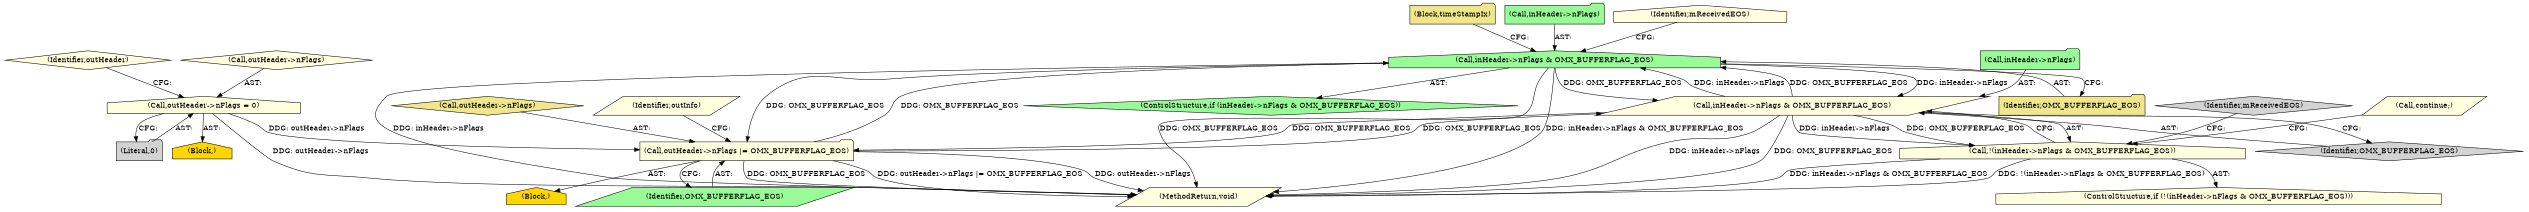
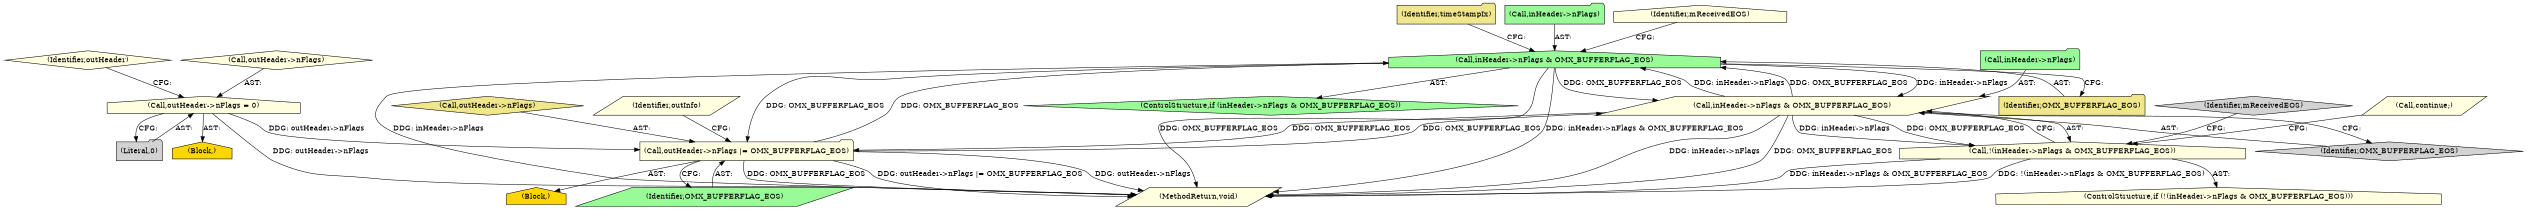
node "(Block,timeStampIx)": label "(Block,timeStampIx)" -> "(Identifier,timeStampIx)"
